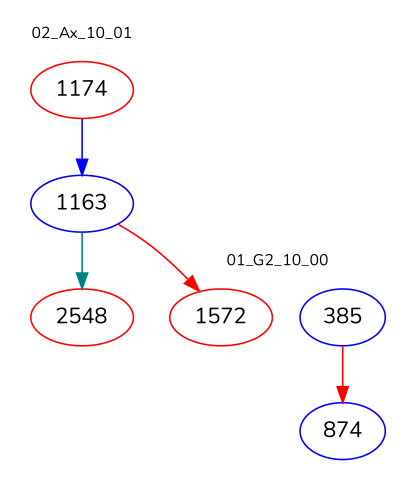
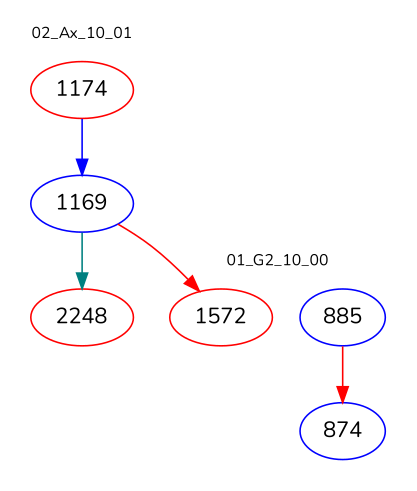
node "1163": label "1163" -> "1169"
node "2548": label "2548" -> "2248"
node "385": label "385" -> "885"
